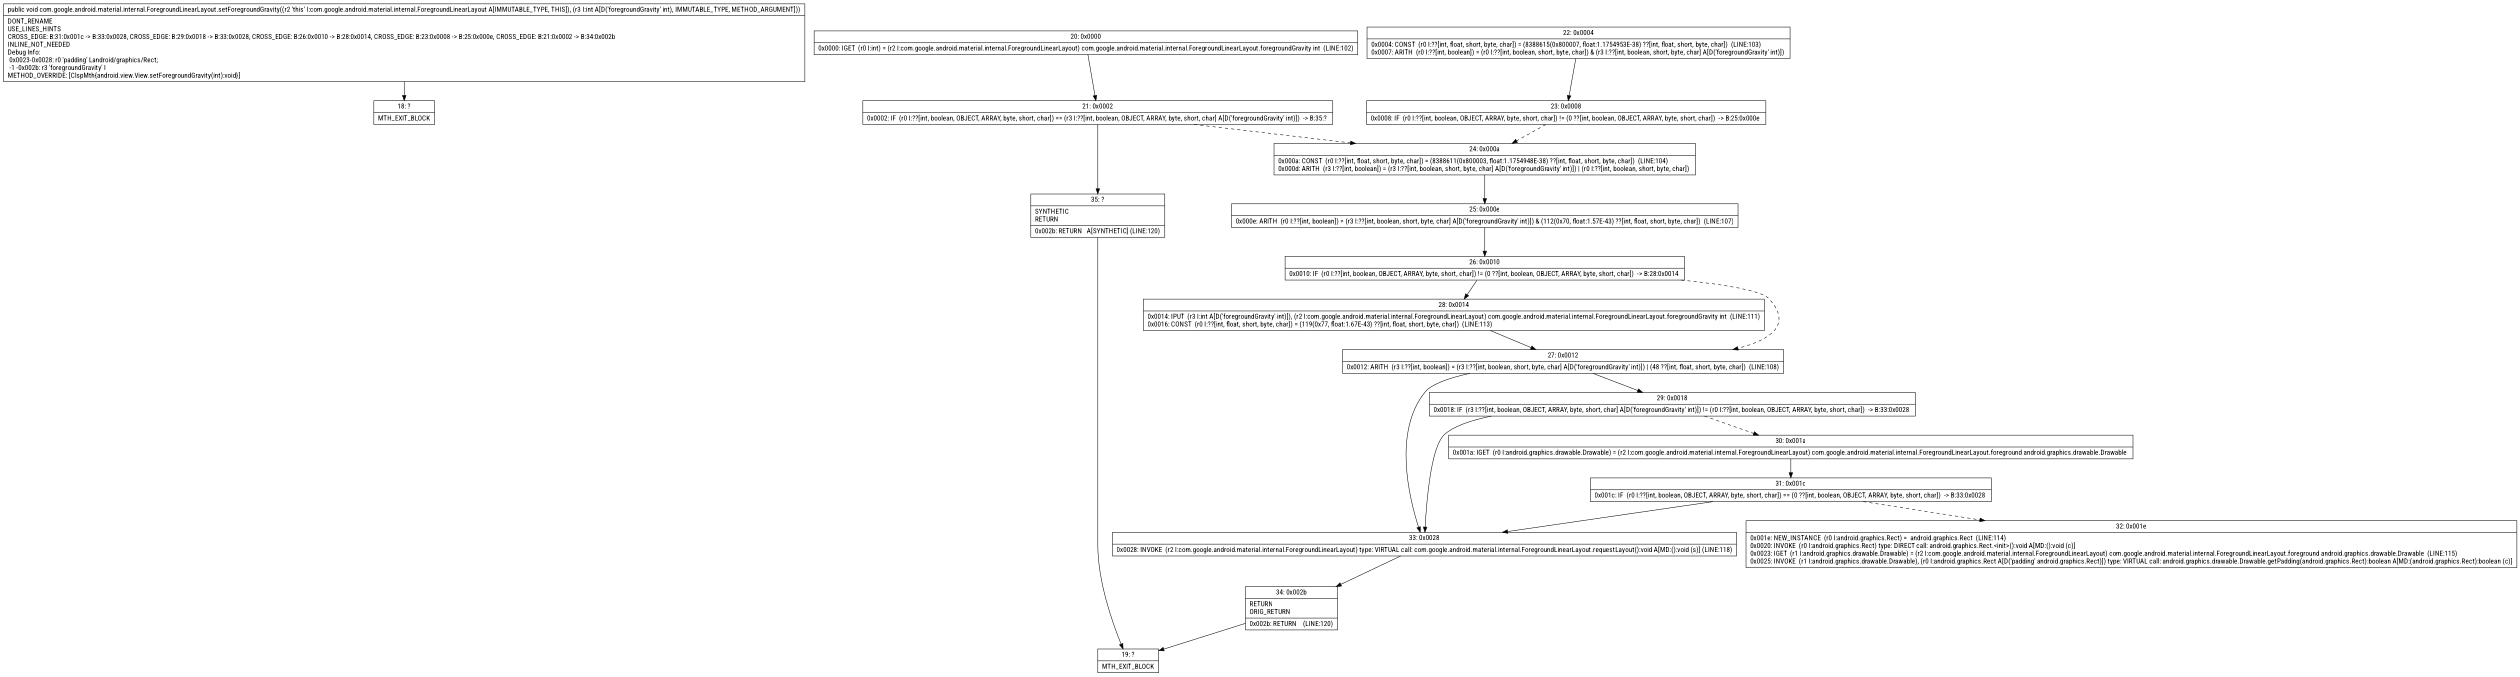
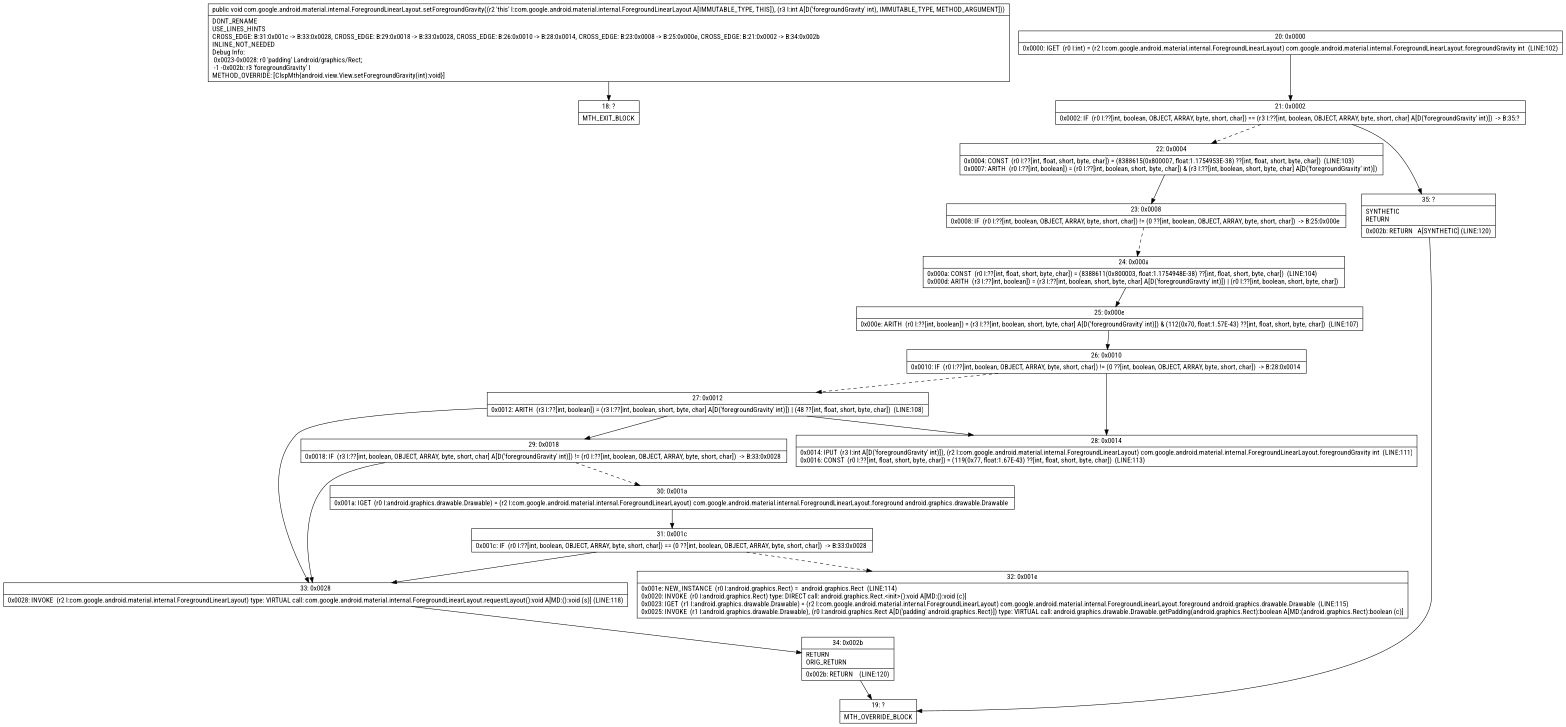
edge "21: 0x0002" -> "24: 0x000a": now "21: 0x0002" -> "22: 0x0004"
edge "28: 0x0014" -> "27: 0x0012": reversed
node "19: ?": text "MTH_EXIT_BLOCK" -> "MTH_OVERRIDE_BLOCK"
